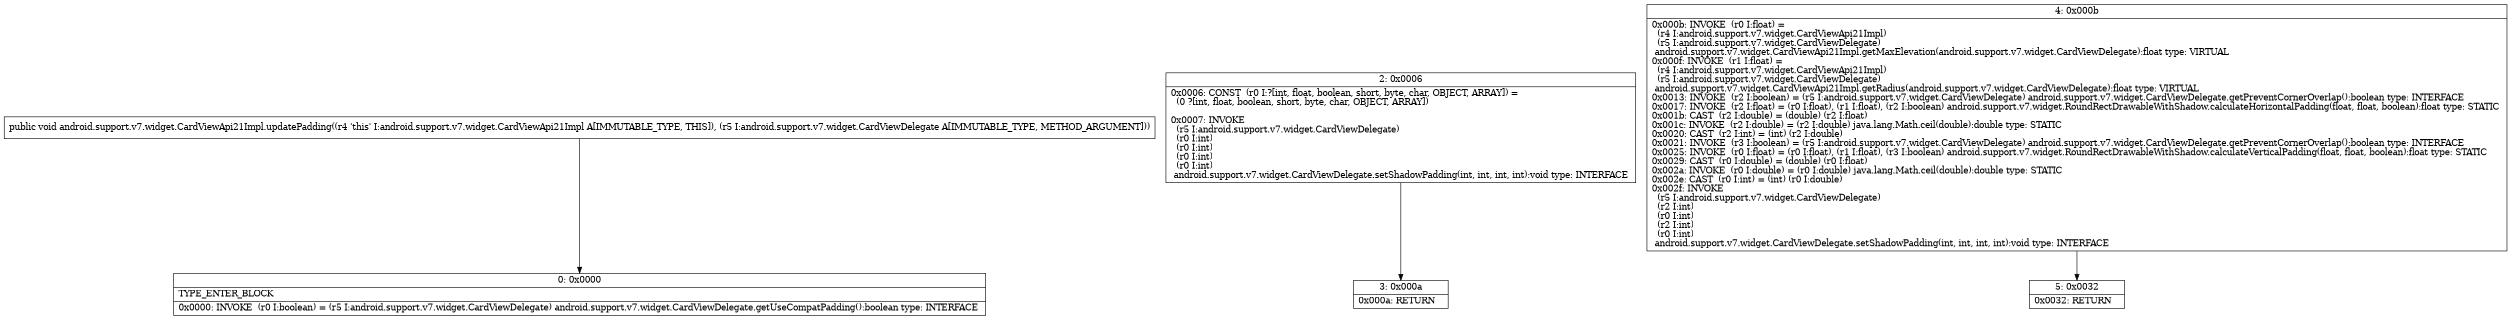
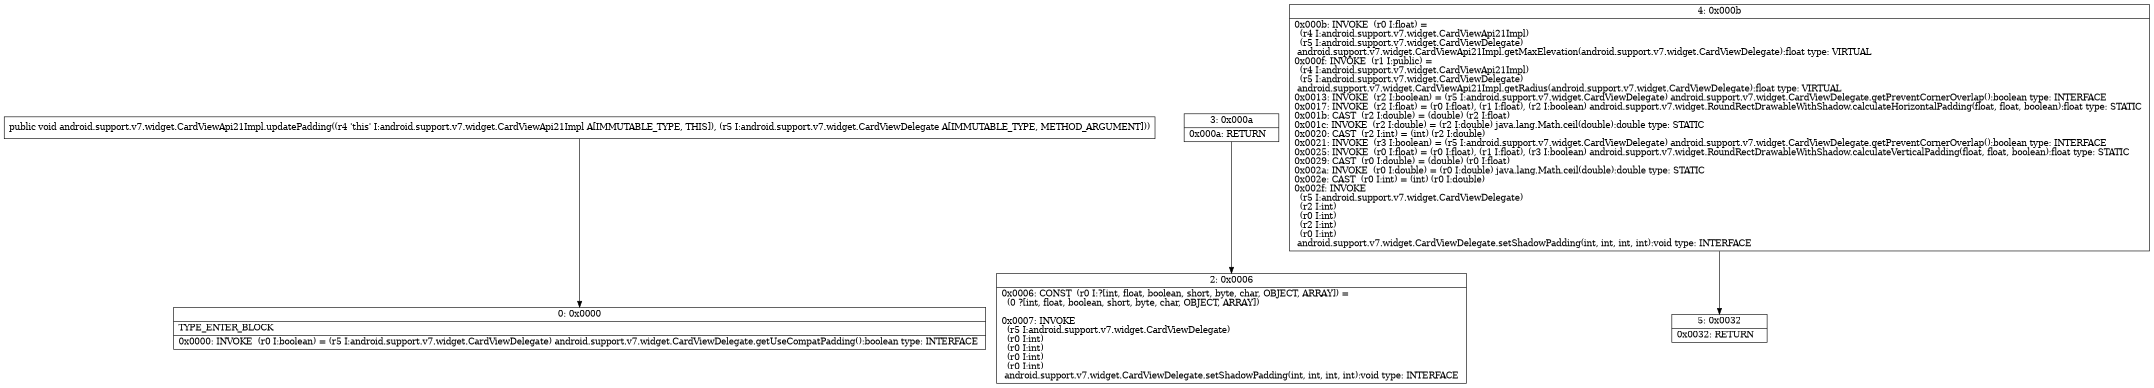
node "4: 0x000b": text "0x000f: INVOKE  (r1 I:float) =" -> "0x000f: INVOKE  (r1 I:public) ="
edge "2: 0x0006" -> "3: 0x000a": reversed
